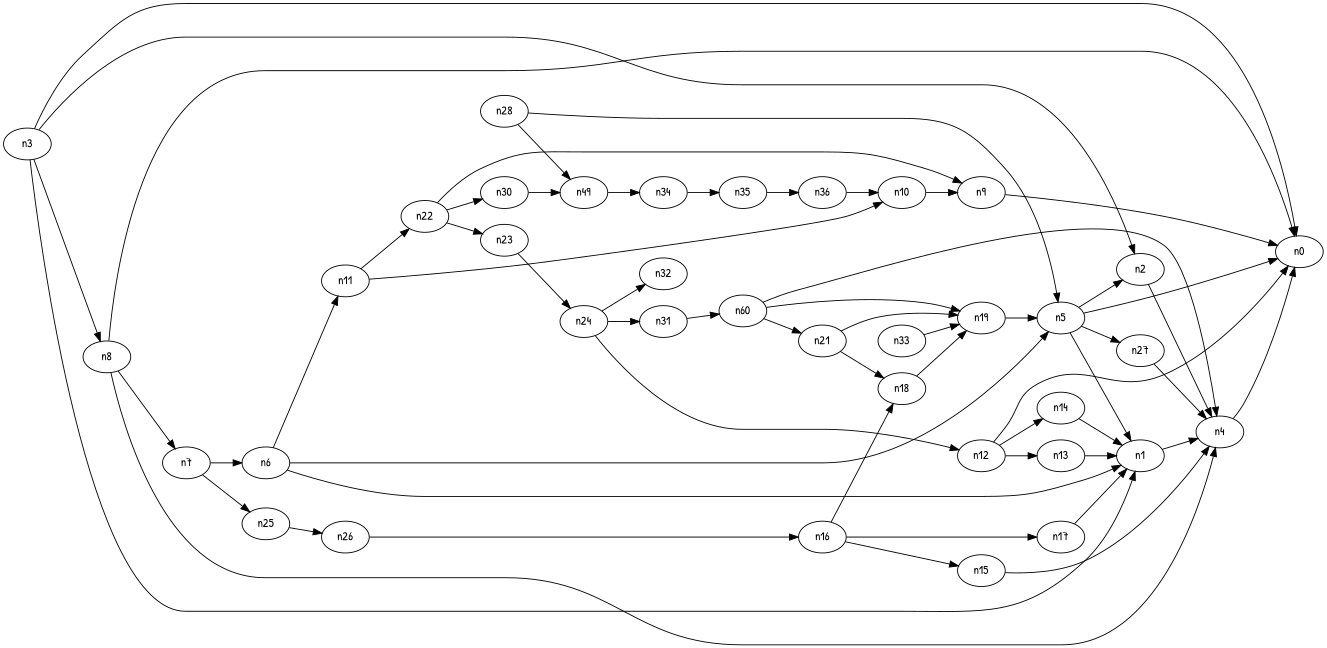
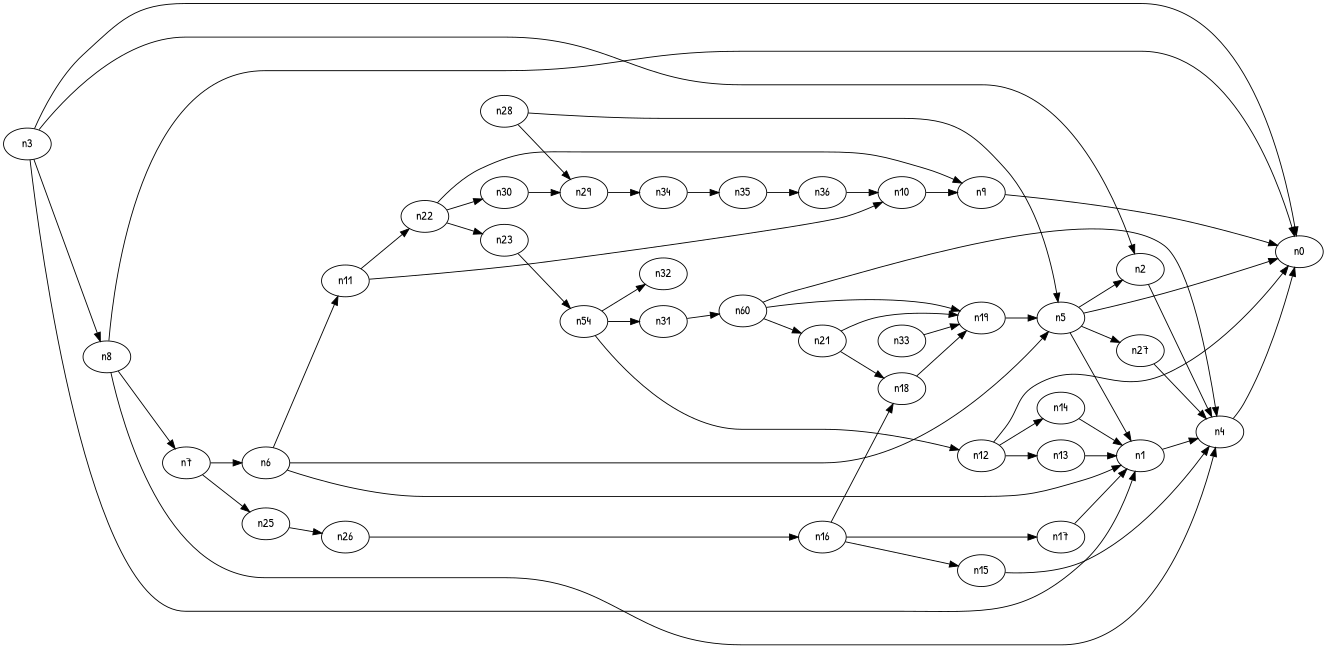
node "n49": label "n49" -> "n29"
node "n24": label "n24" -> "n54"
